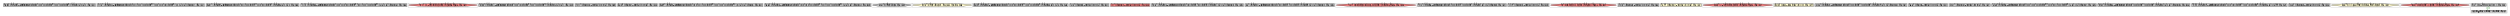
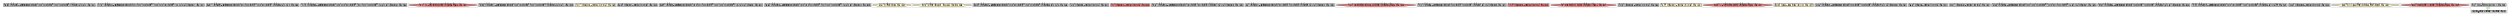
node "[70/71]  %idxprom12 = sext i32 %iz.0 to i64, !dbg !1325": fillcolor grey -> lemonchiffon
node "[60/61]  br label %for.inc, !dbg !1330": fillcolor grey -> lemonchiffon
node "[14/19]  %idxprom15 = sext i32 %ix.0 to i64, !dbg !1325": fillcolor grey -> lightcoral
